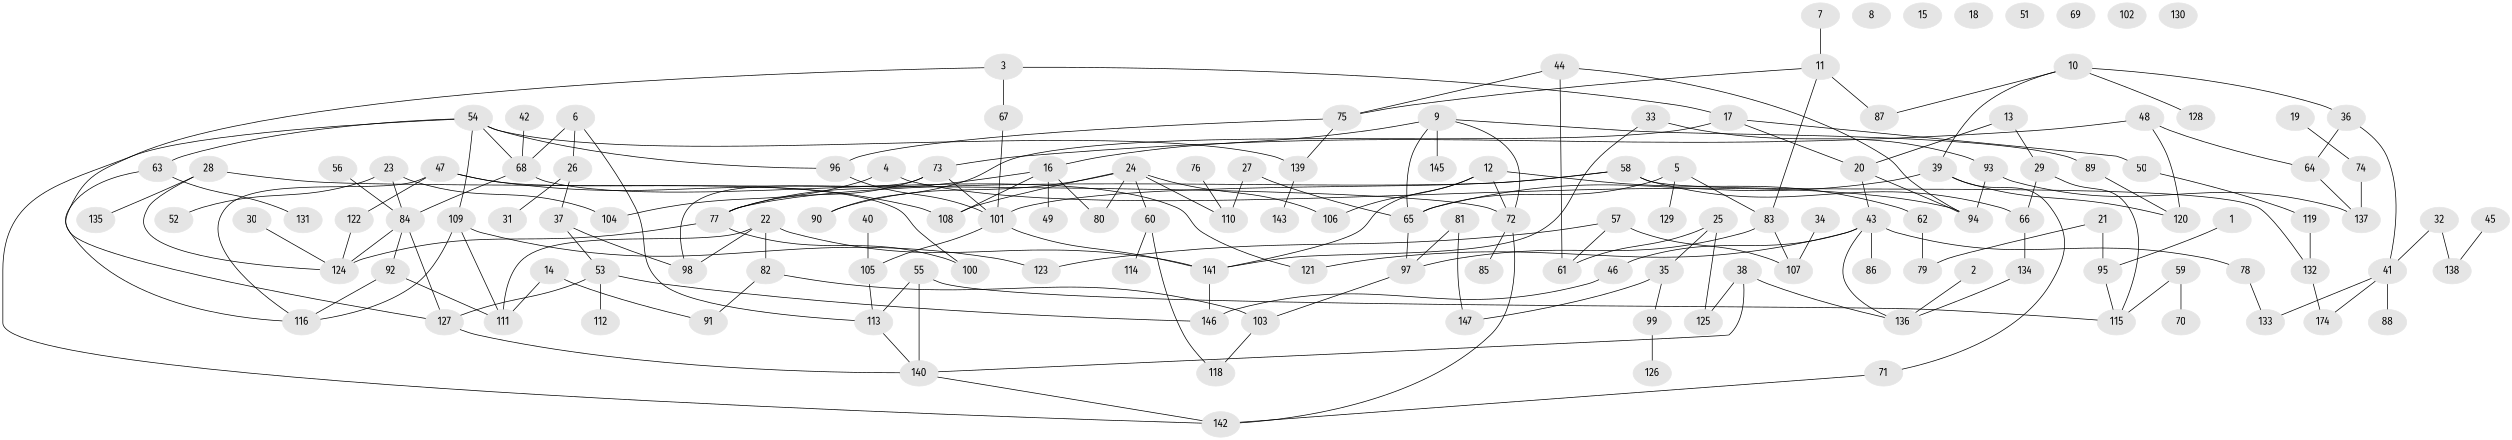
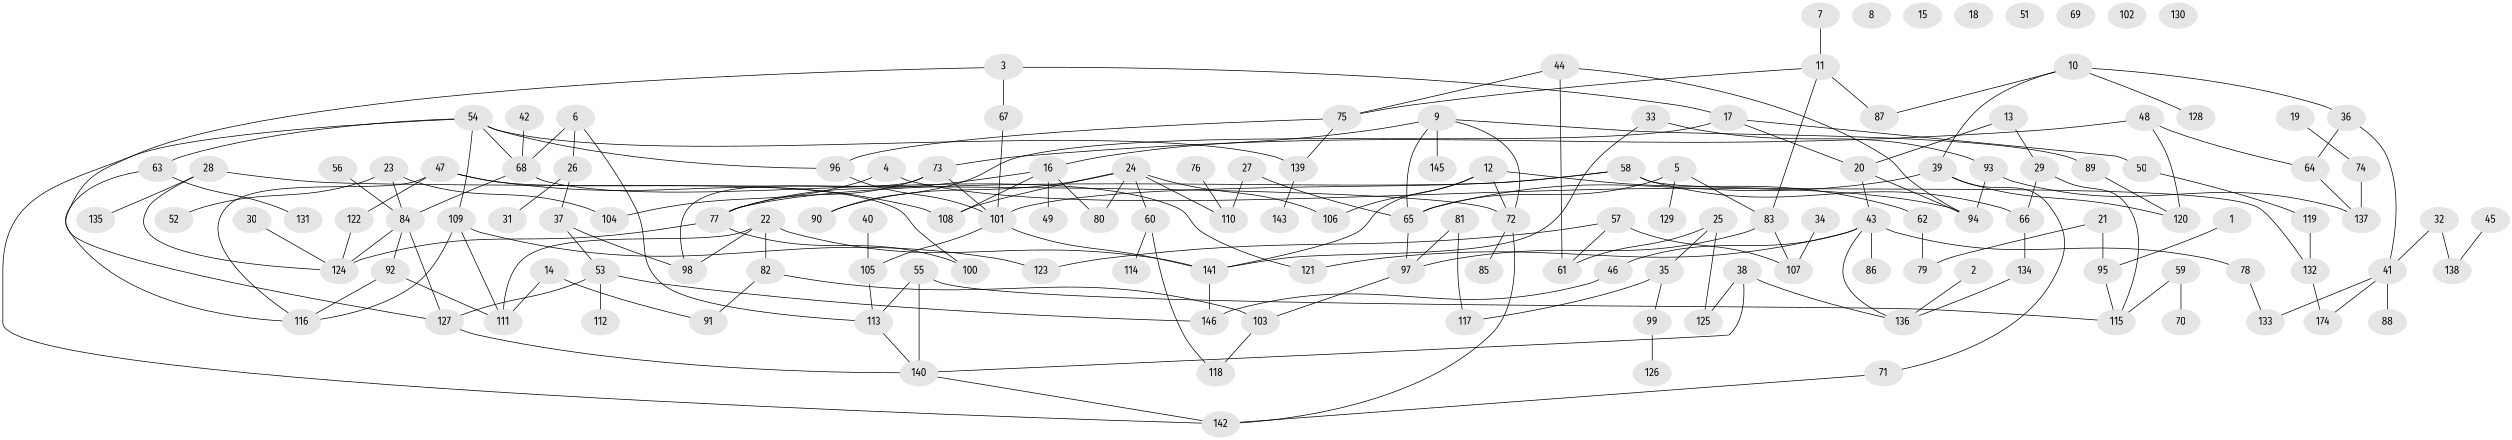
node "147": label "147" -> "117"
